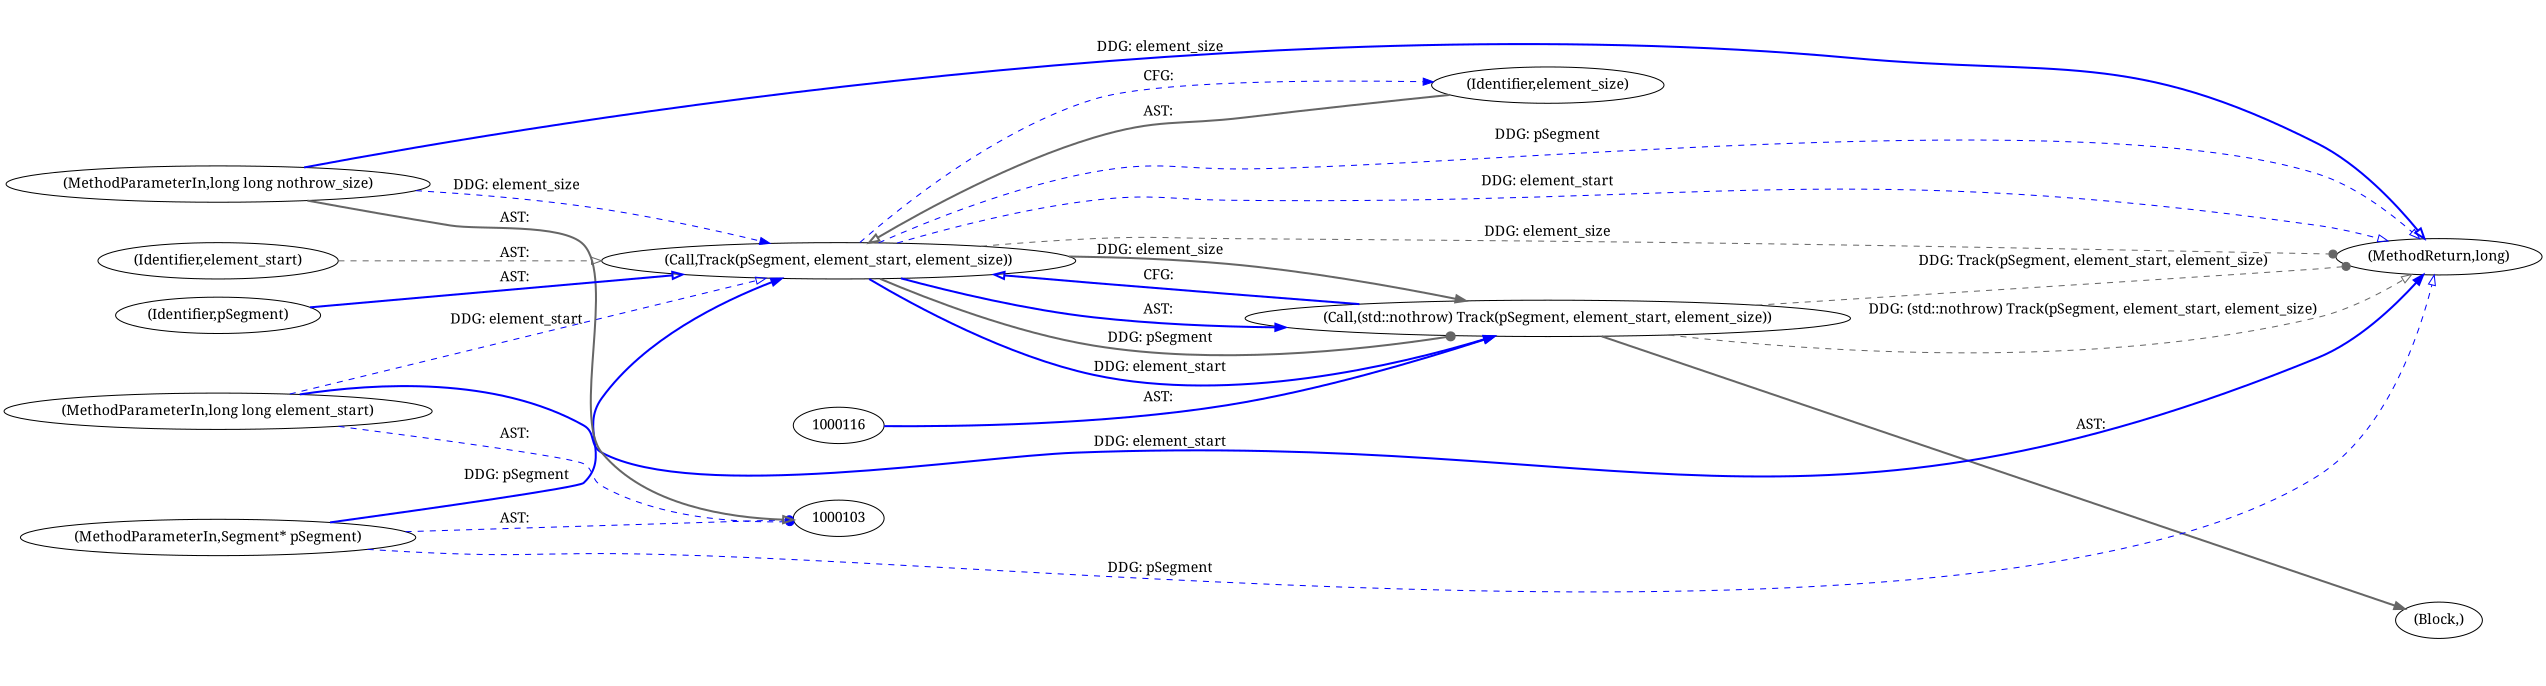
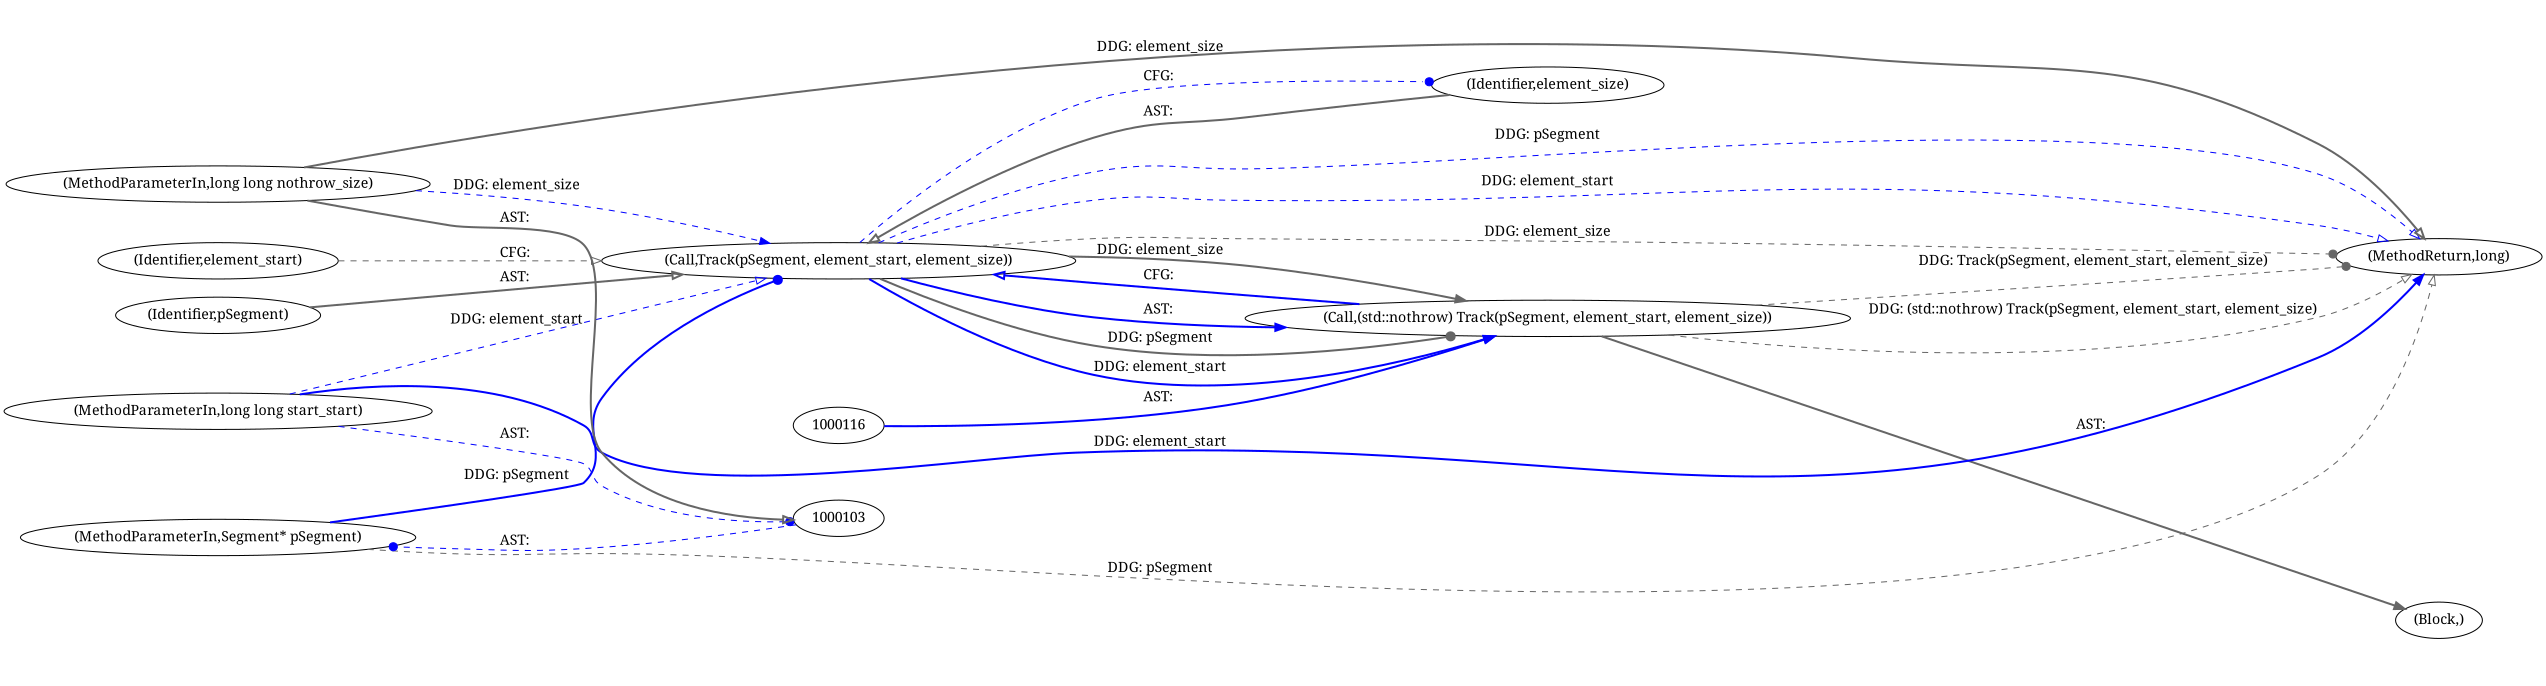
edge "(MethodParameterIn,long long nothrow_size)" -> "(MethodReturn,long)": color blue -> gray40
edge "(Call,Track(pSegment, element_start, element_size))" -> "(Identifier,element_size)": arrowhead normal -> dot
edge "(Identifier,element_start)" -> "(Call,Track(pSegment, element_start, element_size))": label "AST: " -> "CFG: "
edge "(Identifier,pSegment)" -> "(Call,Track(pSegment, element_start, element_size))": color blue -> gray40
node "(MethodParameterIn,long long element_start)": label "(MethodParameterIn,long long element_start)" -> "(MethodParameterIn,long long start_start)"
edge "(MethodParameterIn,Segment* pSegment)" -> "(Call,Track(pSegment, element_start, element_size))": arrowhead normal -> dot
edge "(MethodParameterIn,Segment* pSegment)" -> "1000103": reversed
edge "(MethodParameterIn,Segment* pSegment)" -> "(MethodReturn,long)": color blue -> gray40
